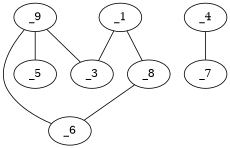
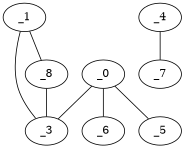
node "_9": label "_9" -> "_0"
edge "_8" -- "_6": now "_8" -- "_3"
